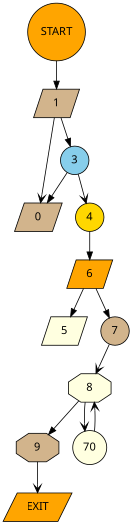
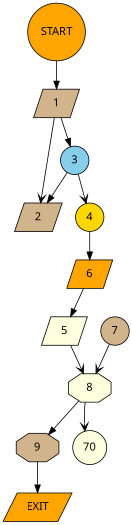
node "0": label "0" -> "2"
edge "6" -> "7": removed
edge "70" -> "8": now "5" -> "8"
edge "9" -> "EXIT": arrowhead vee -> normal
